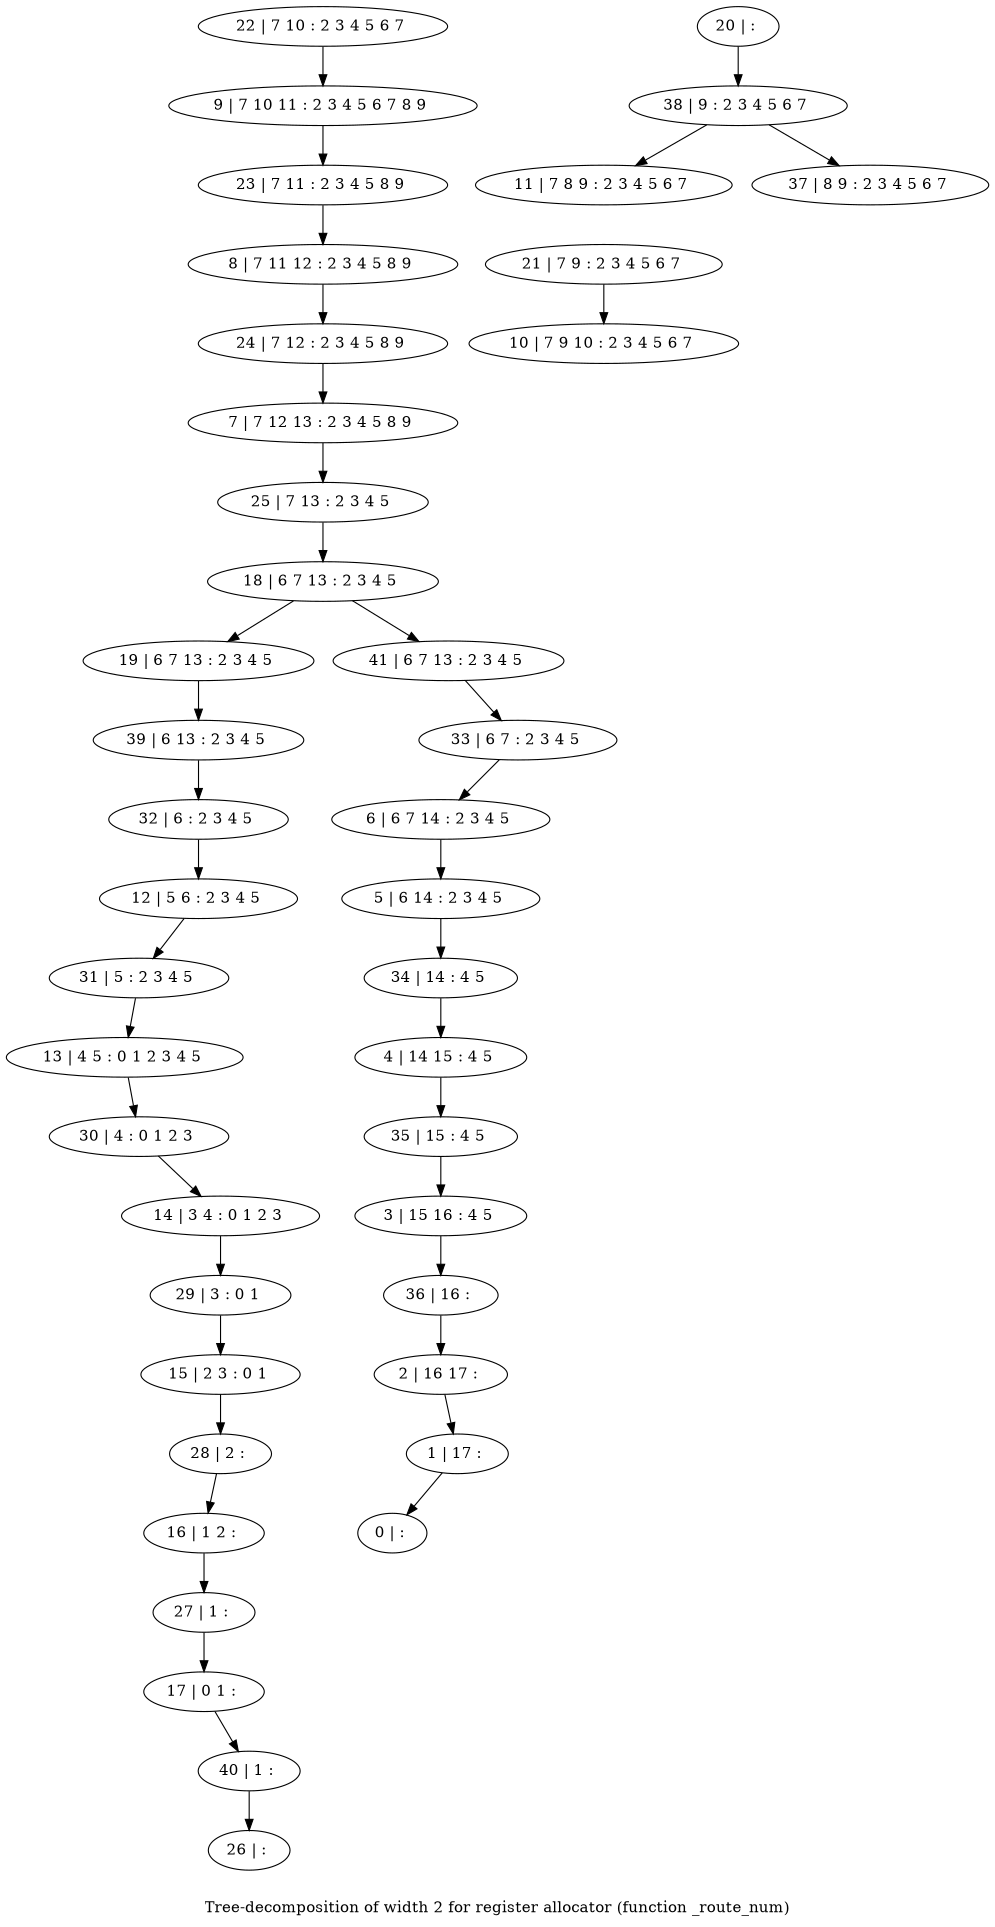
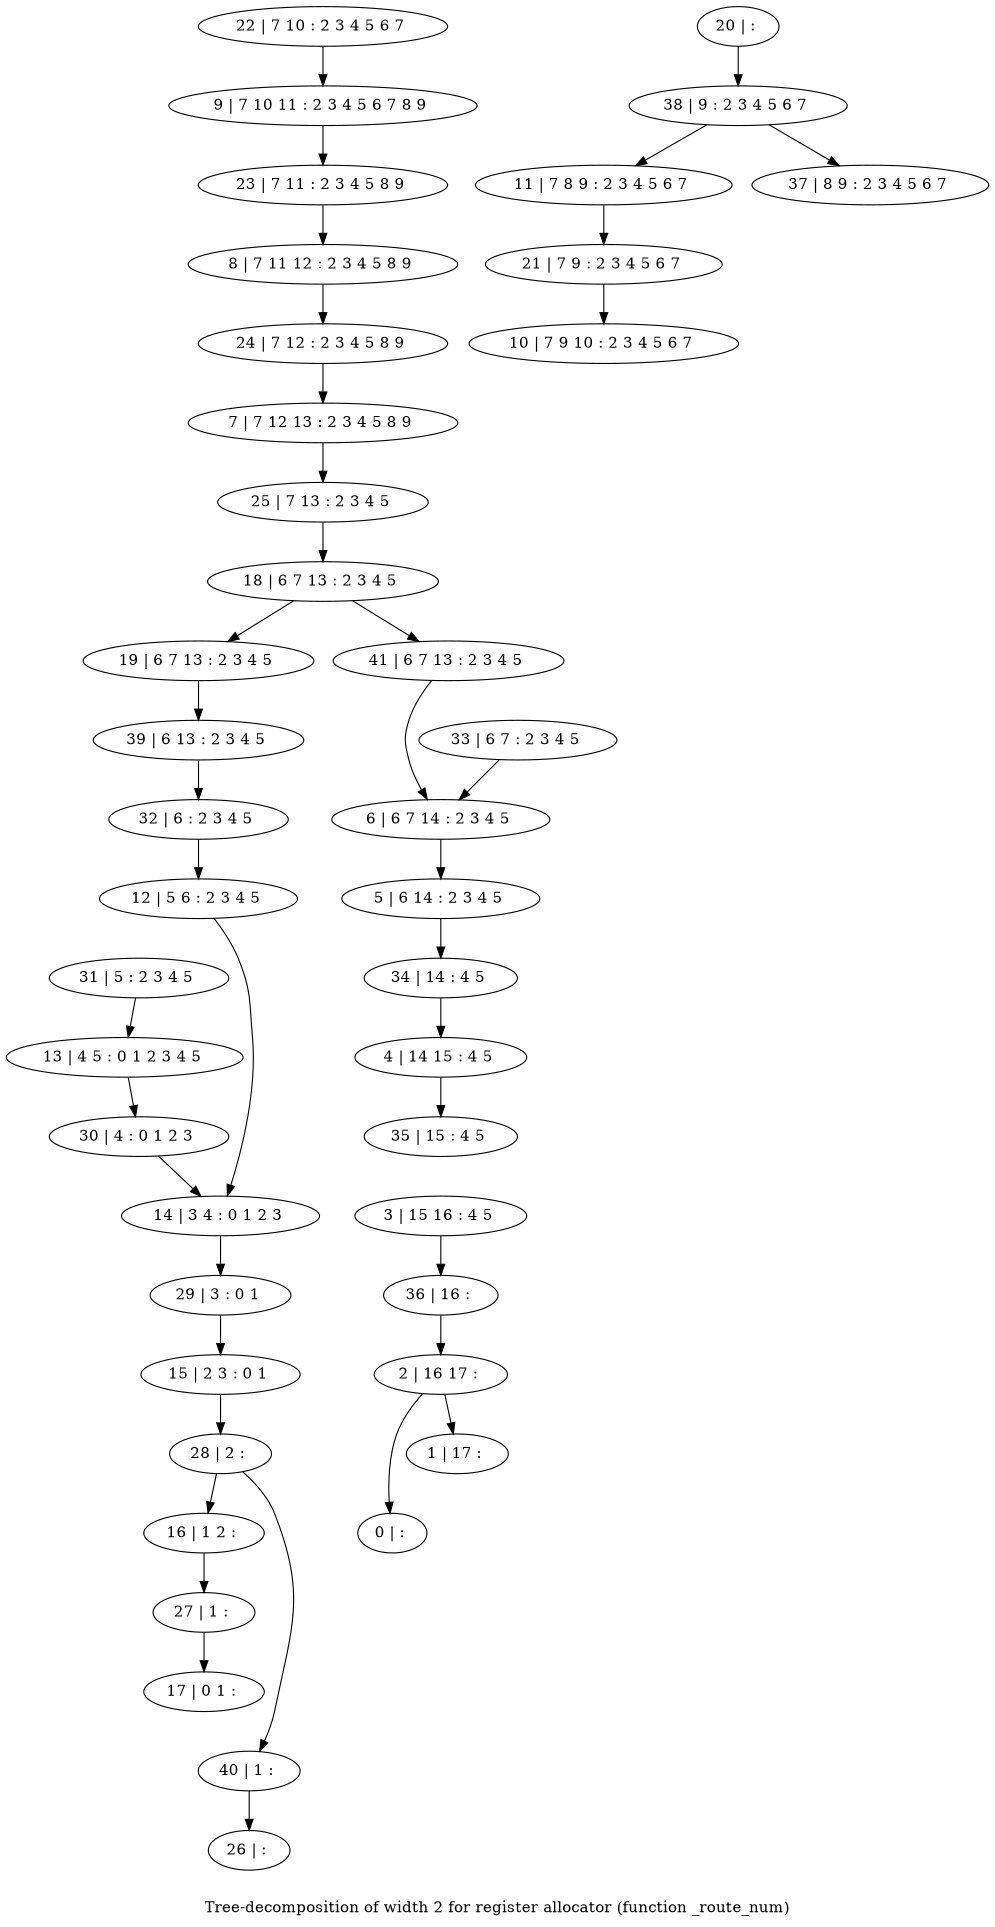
edge "11 | 7 8 9 : 2 3 4 5 6 7" -> "21 | 7 9 : 2 3 4 5 6 7": added
edge "41 | 6 7 13 : 2 3 4 5" -> "33 | 6 7 : 2 3 4 5": now "41 | 6 7 13 : 2 3 4 5" -> "6 | 6 7 14 : 2 3 4 5"
edge "12 | 5 6 : 2 3 4 5" -> "31 | 5 : 2 3 4 5": now "12 | 5 6 : 2 3 4 5" -> "14 | 3 4 : 0 1 2 3"
edge "35 | 15 : 4 5" -> "3 | 15 16 : 4 5": removed
edge "1 | 17 :" -> "0 | :": now "2 | 16 17 :" -> "0 | :"
edge "17 | 0 1 :" -> "40 | 1 :": now "28 | 2 :" -> "40 | 1 :"
